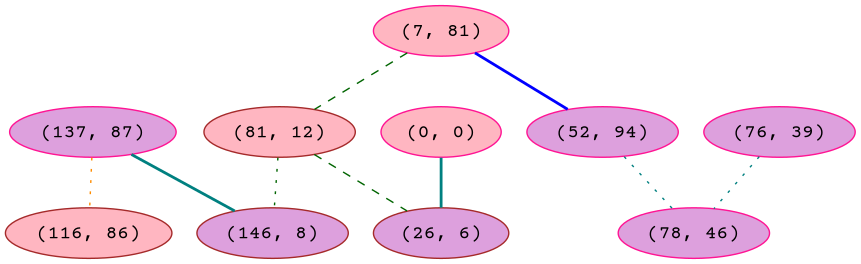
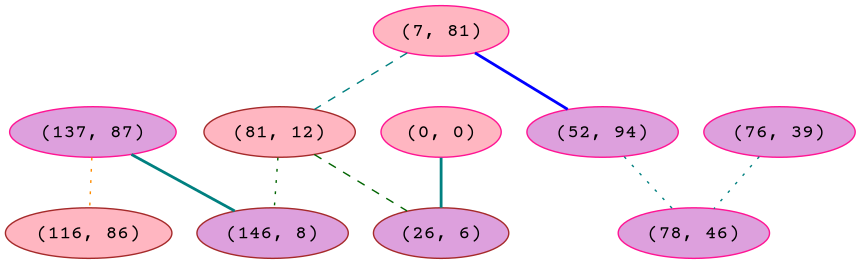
edge "(7, 81)" -- "(81, 12)": color darkgreen -> teal
